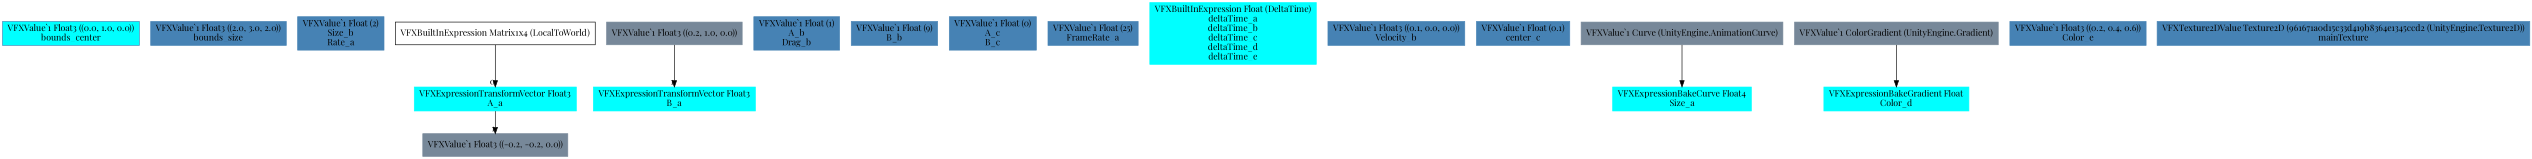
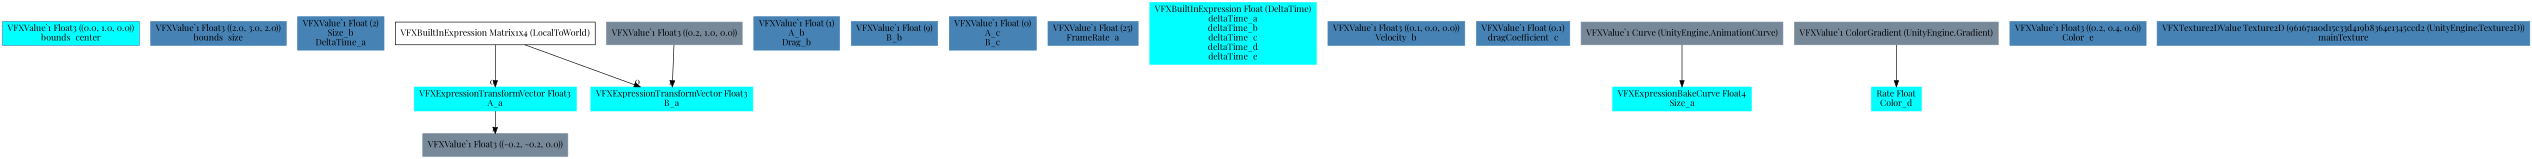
node "VFXValue`1 Float (2) Size_b Rate_a": label "VFXValue`1 Float (2) Size_b Rate_a" -> "VFXValue`1 Float (2) Size_b DeltaTime_a"
node "VFXValue`1 Float (0.1) center_c": label "VFXValue`1 Float (0.1) center_c" -> "VFXValue`1 Float (0.1) dragCoefficient_c"
edge "VFXBuiltInExpression Matrix1x4 (LocalToWorld)" -> "VFXExpressionTransformVector Float3 B_a": added
node "VFXExpressionBakeGradient Float Color_d": label "VFXExpressionBakeGradient Float Color_d" -> "Rate Float Color_d"
